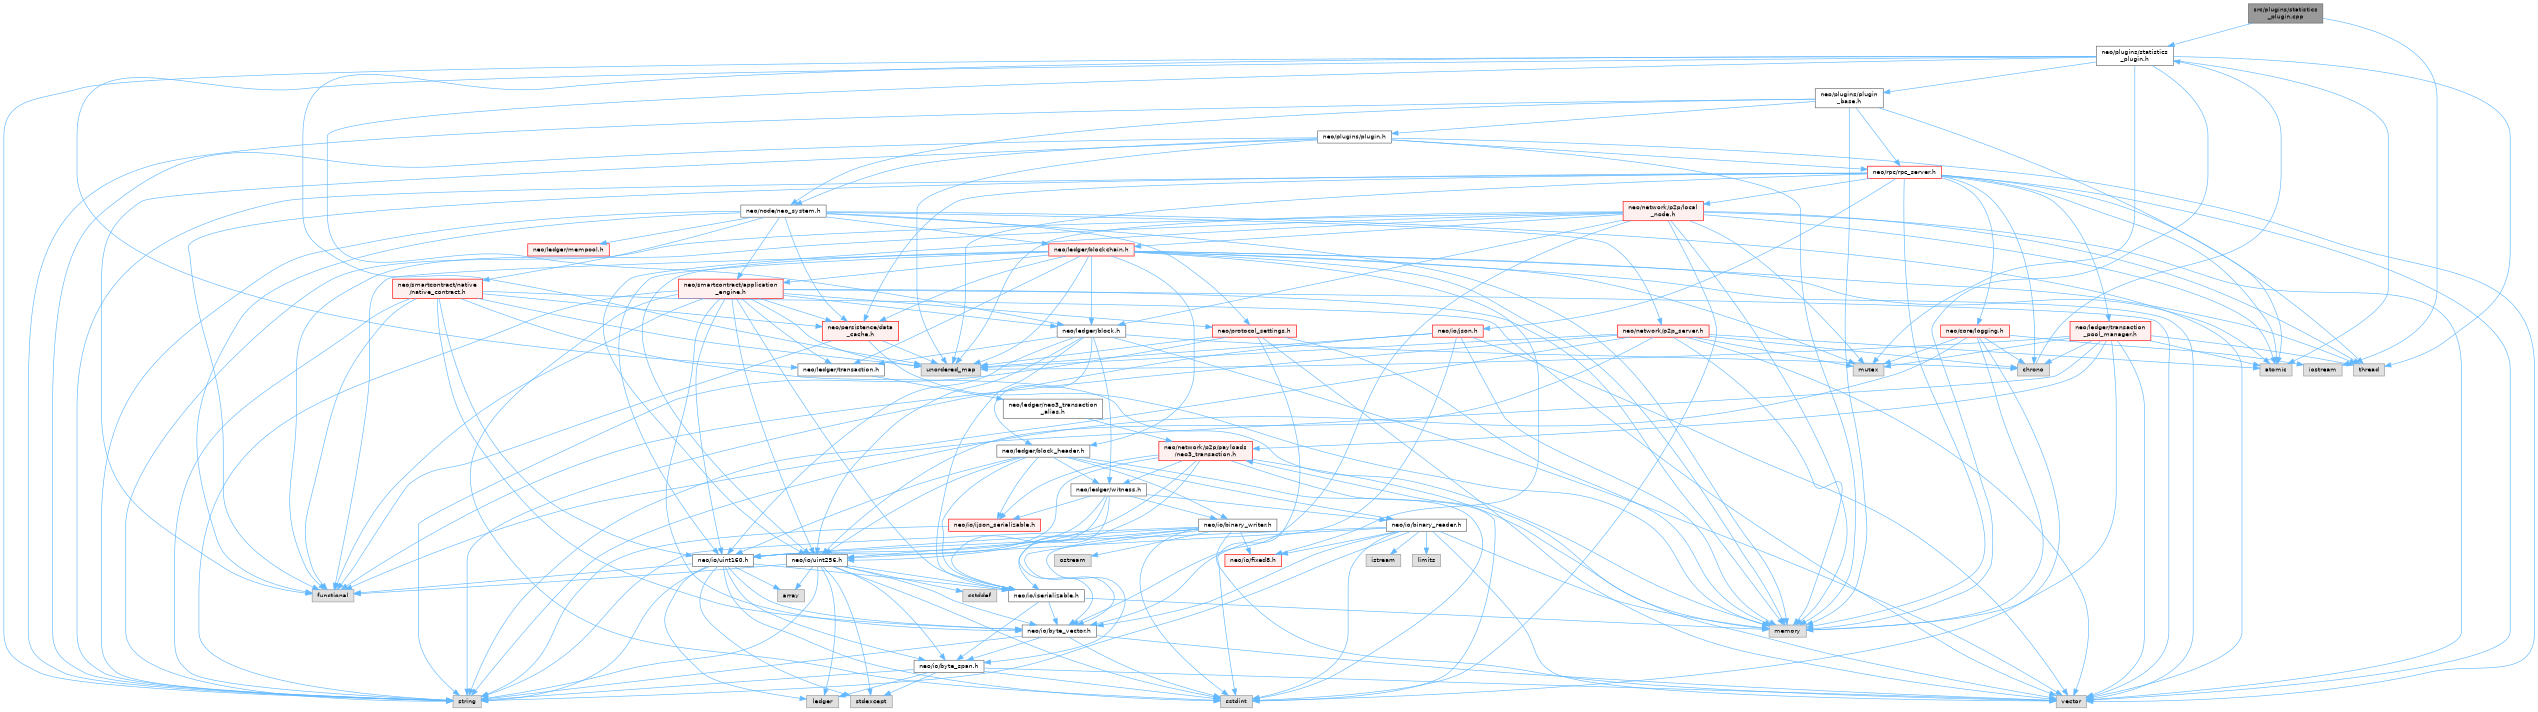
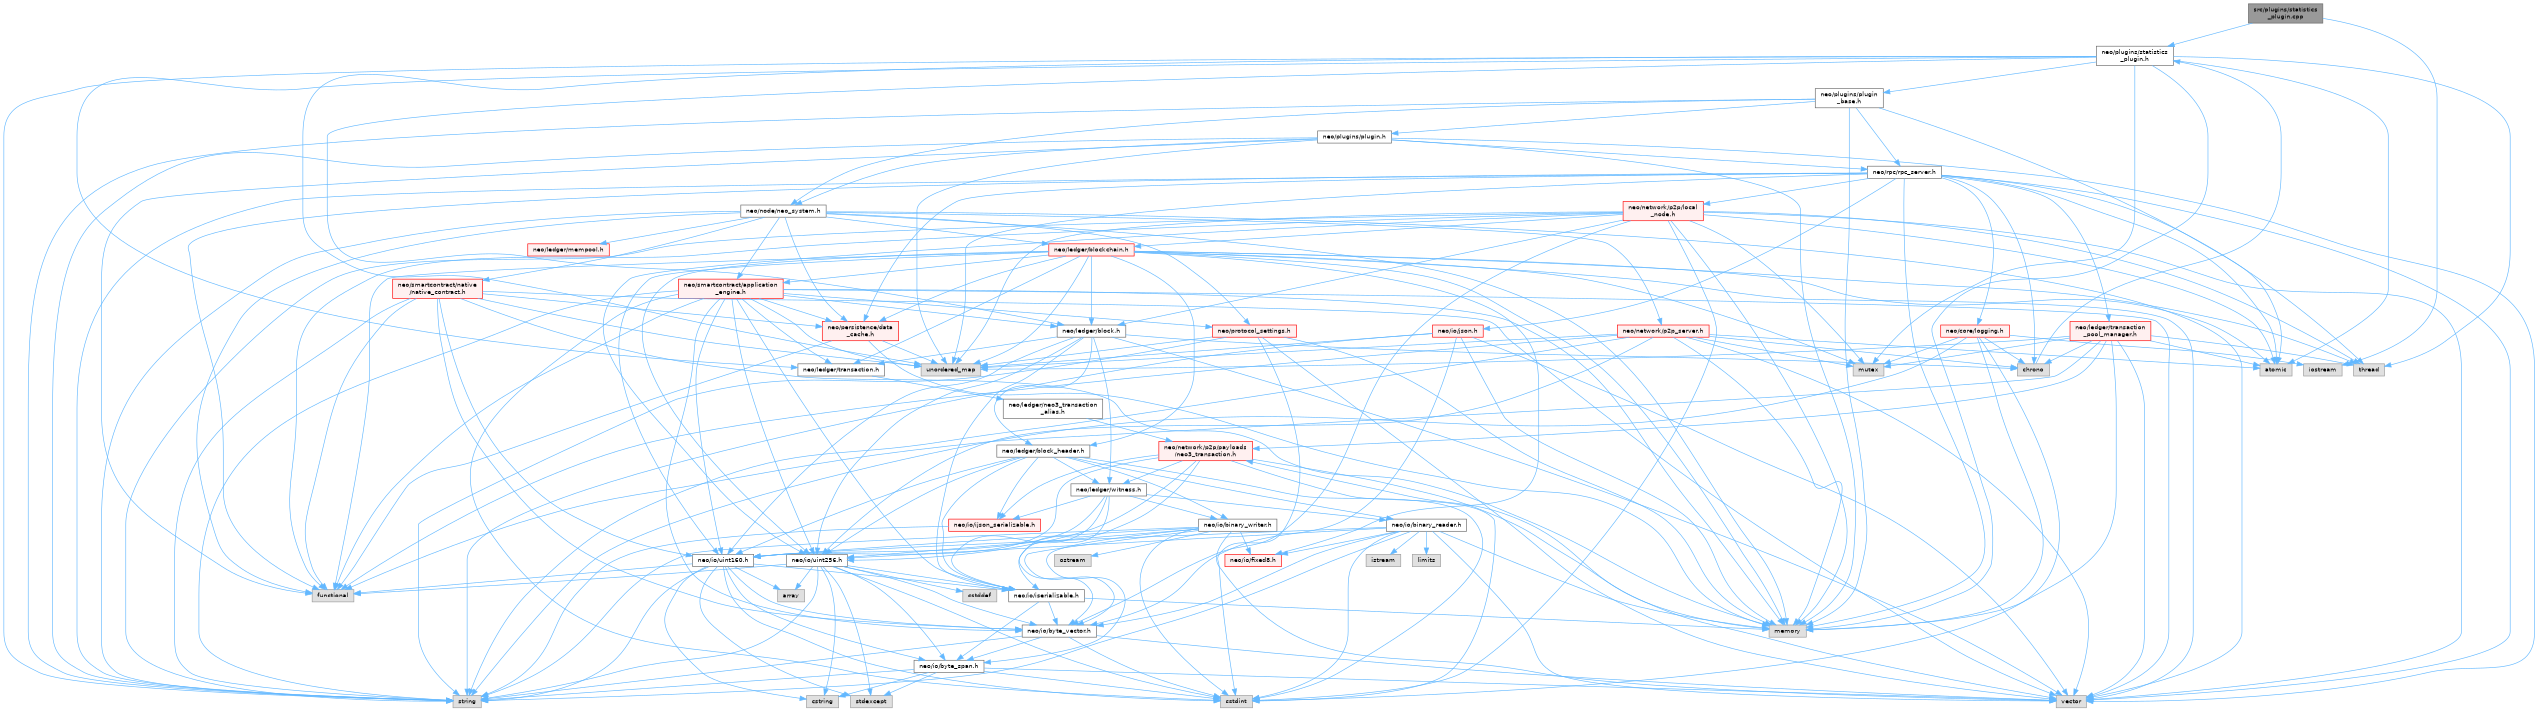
node "neo/rpc/rpc_server.h": color red -> grey40
node "ledger": label "ledger" -> "cstring"
